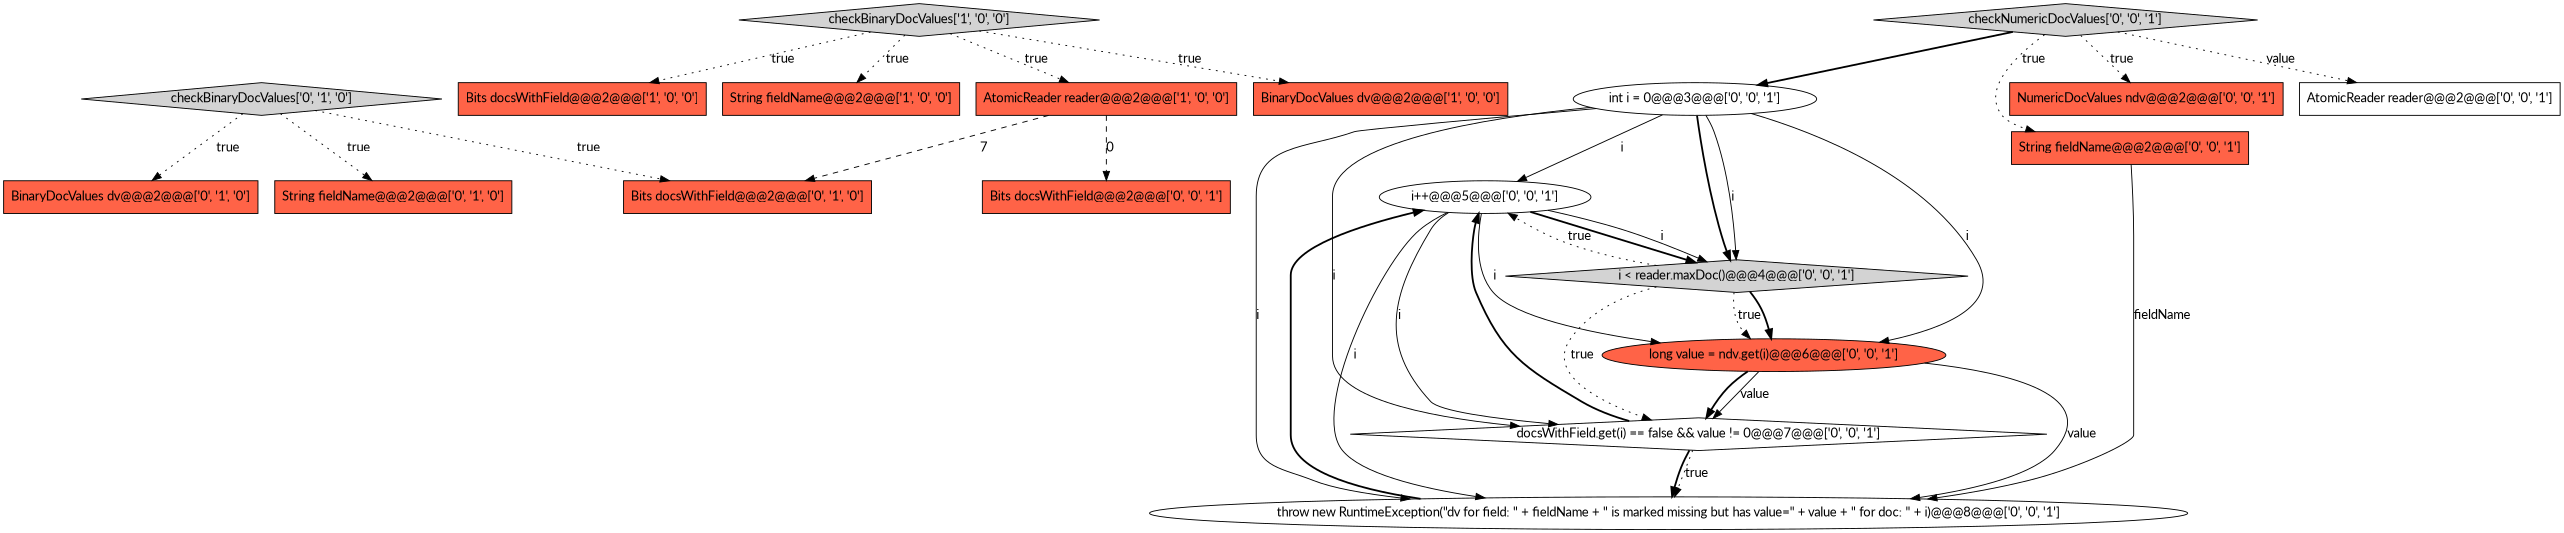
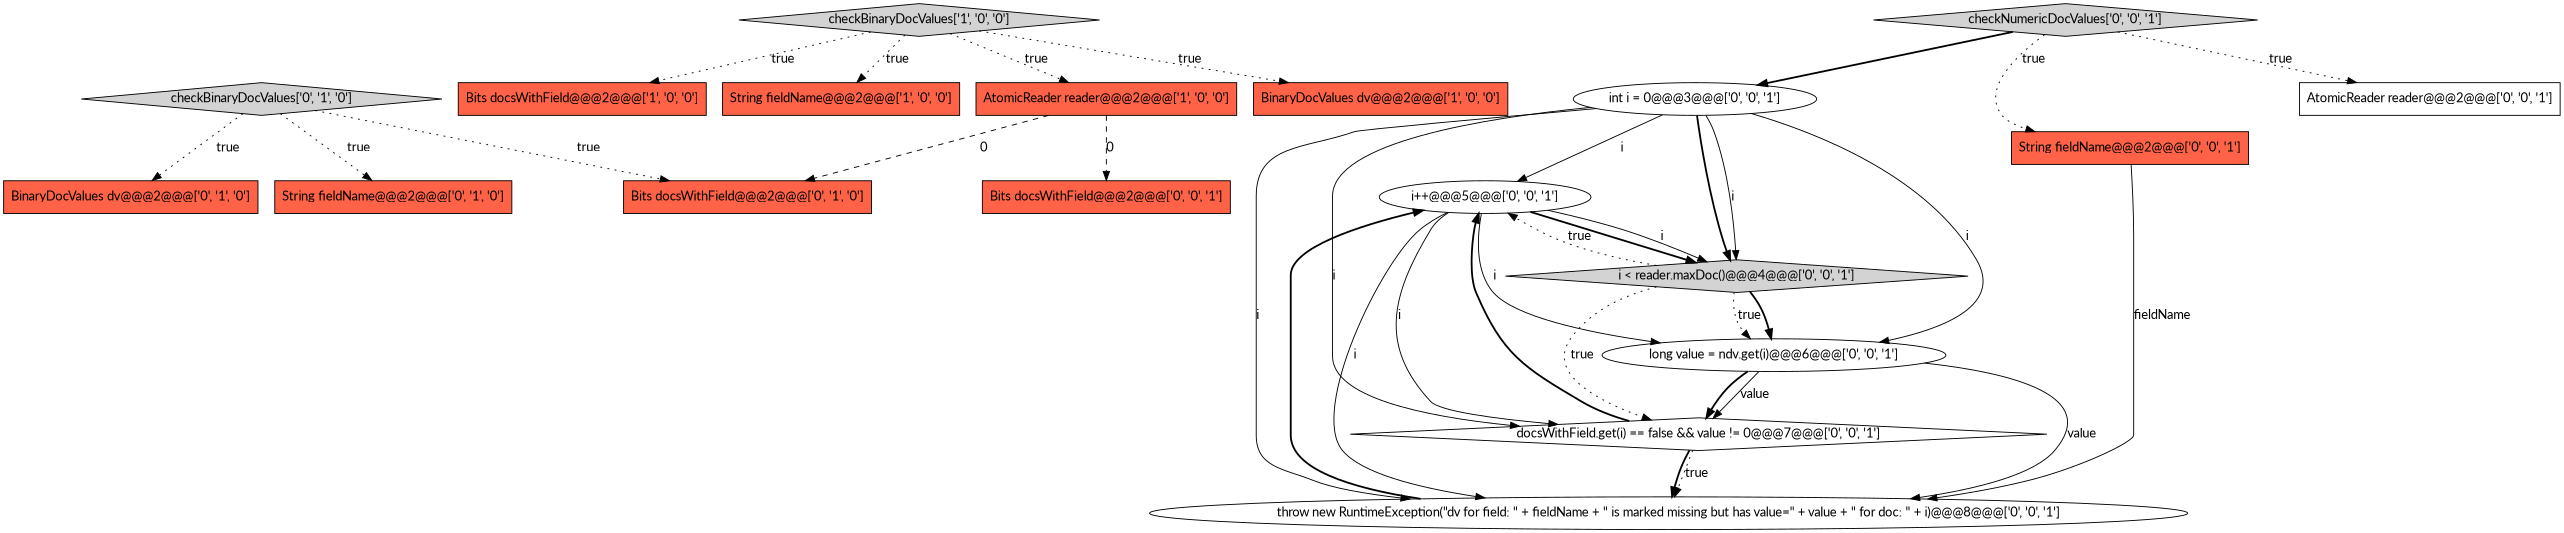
edge "checkNumericDocValues['0', '0', '1']" -> "AtomicReader reader@@@2@@@['0', '0', '1']": label "value" -> "true"
node "NumericDocValues ndv@@@2@@@['0', '0', '1']": removed
edge "AtomicReader reader@@@2@@@['1', '0', '0']" -> "Bits docsWithField@@@2@@@['0', '1', '0']": label "7" -> "0"
node "long value = ndv.get(i)@@@6@@@['0', '0', '1']": fillcolor tomato -> white
